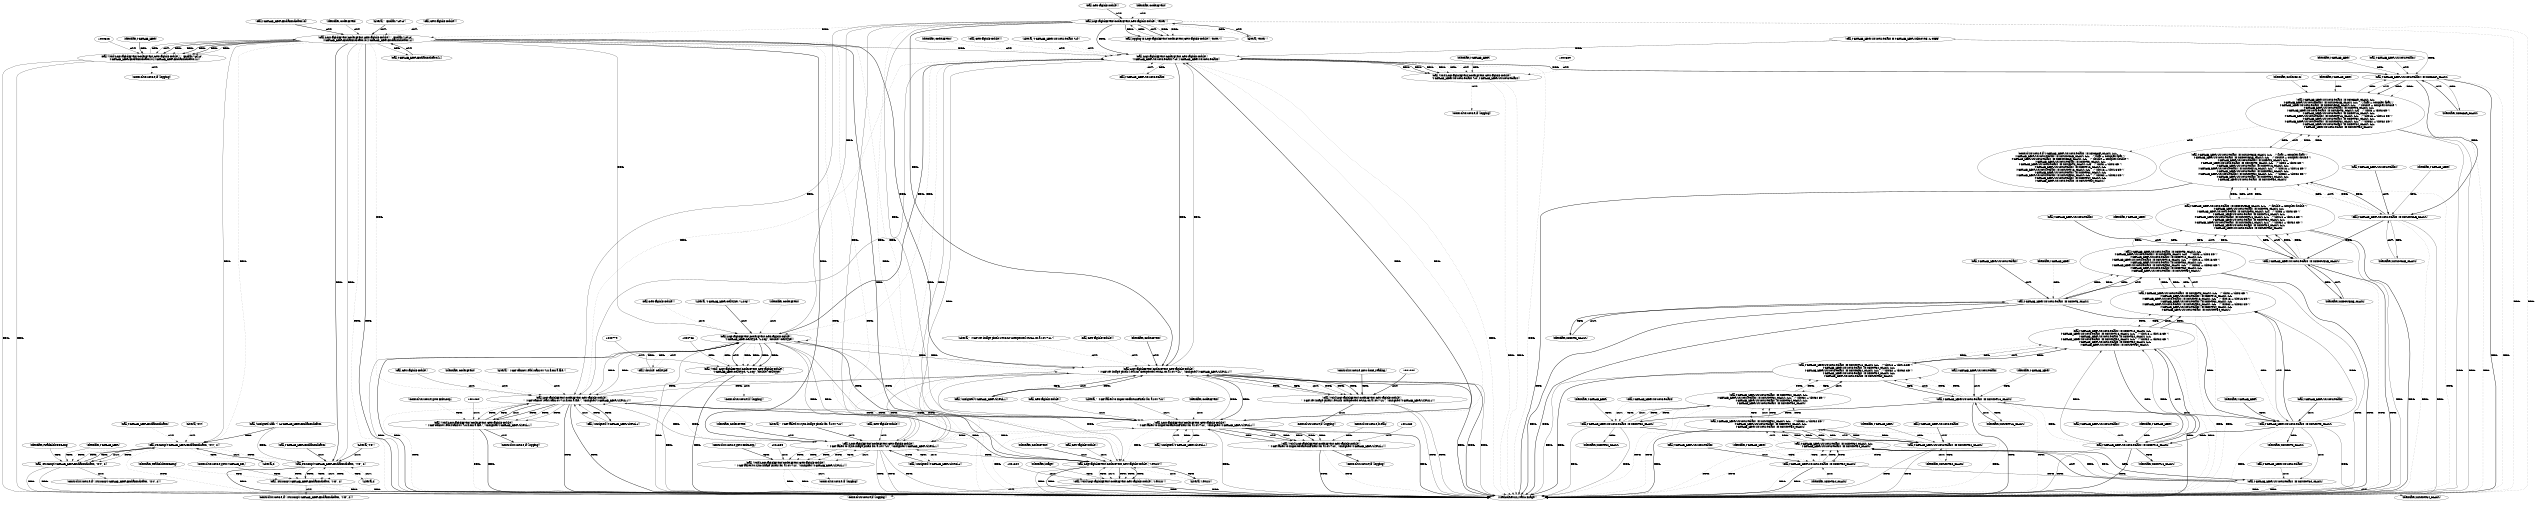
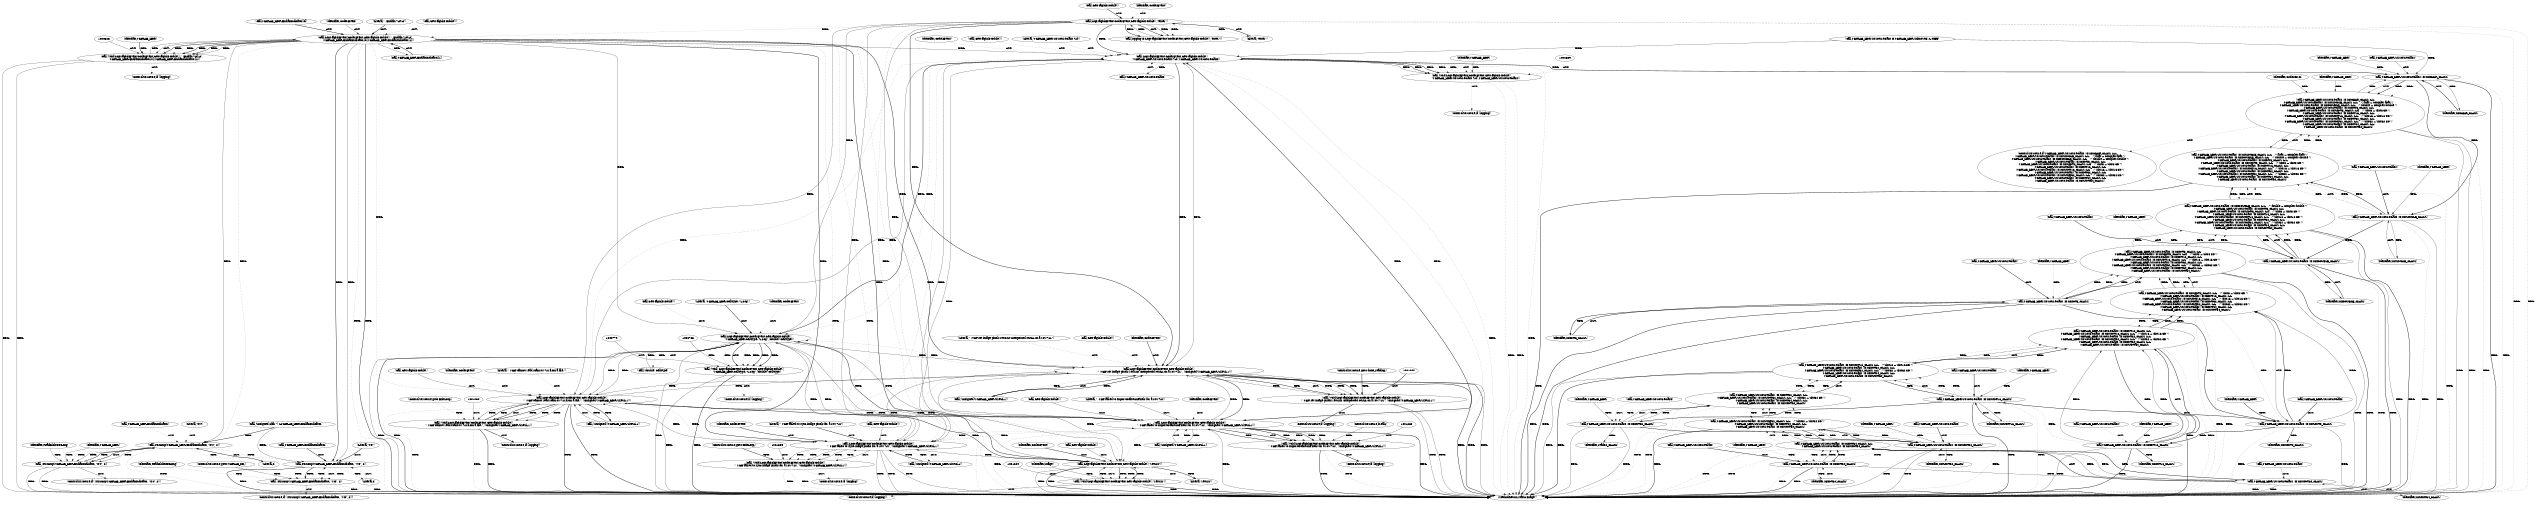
edge "(Call,MATLAB_HDR.StructureClass != mxDOUBLE_CLASS)" -> "(Identifier,mxDOUBLE_CLASS)": style bold -> solid
node "(Identifier,mxINT32_CLASS)": label "(Identifier,mxINT32_CLASS)" -> "(Identifier,read32_CLASS)"
edge "(Call,MATLAB_HDR.StructureClass != mxUINT8_CLASS)" -> "(Call,MATLAB_HDR.StructureClass != mxUINT64_CLASS)": now "(Identifier,mxUINT64_CLASS)" -> "(Call,MATLAB_HDR.StructureClass != mxUINT64_CLASS)"
edge "(Call,MATLAB_HDR.StructureClass != mxINT64_CLASS)" -> "(Identifier,mxINT64_CLASS)": added, label "CFG:"
